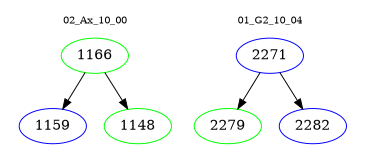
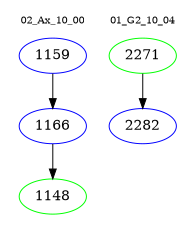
node "1166": color green -> blue
node "2271": color blue -> green
edge "1166" -> "1159": reversed
node "2279": removed
